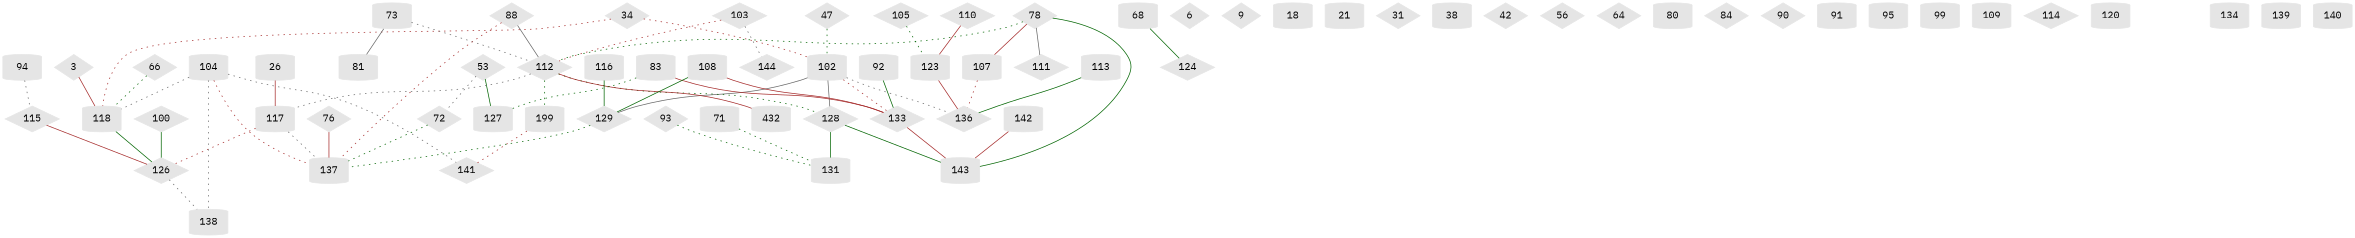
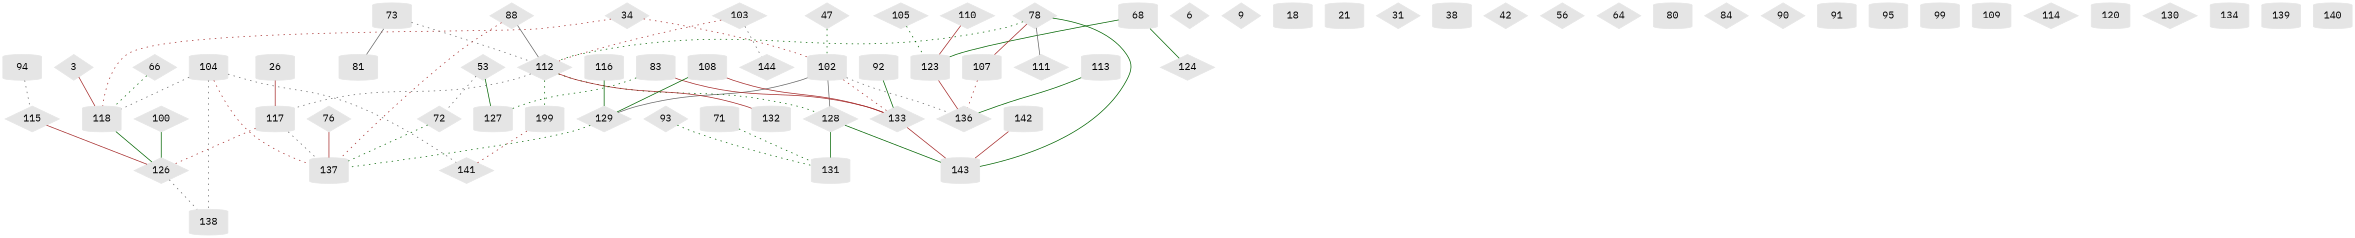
node "130": added
edge "68" -- "123": added
node "432": label "432" -> "132"
